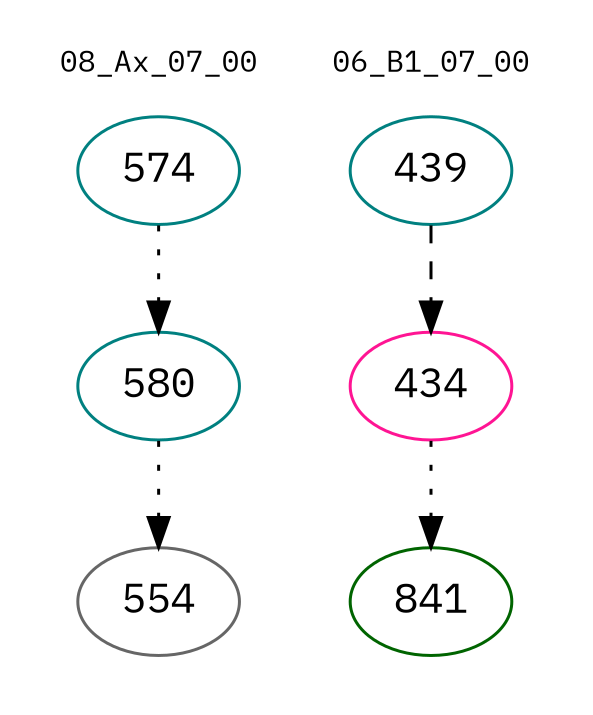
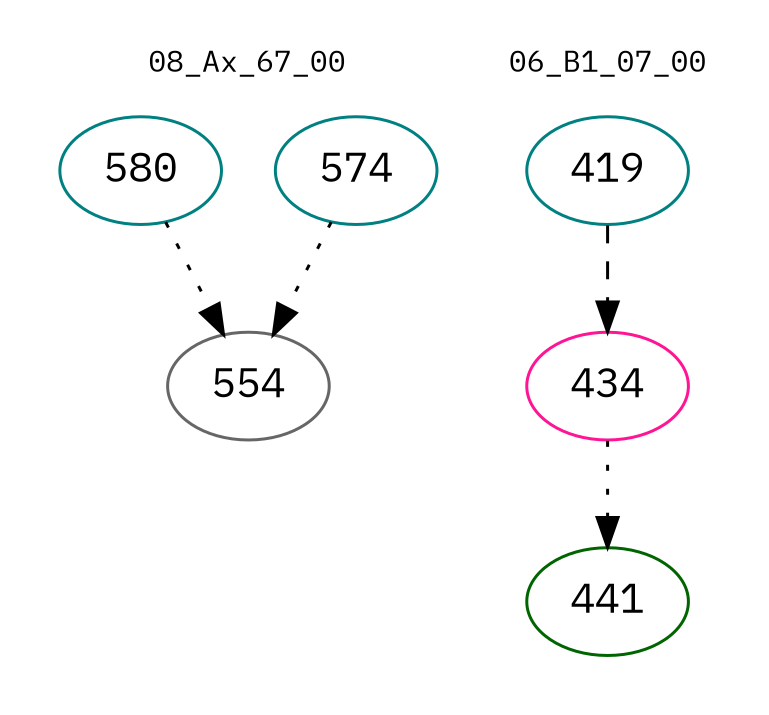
cluster "08_Ax_07_00": label "08_Ax_07_00" -> "08_Ax_67_00"
node "439": label "439" -> "419"
edge "574" -> "580": now "574" -> "554"
node "841": label "841" -> "441"
